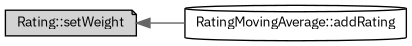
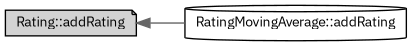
node "Rating::setWeight": label "Rating::setWeight" -> "Rating::addRating"
